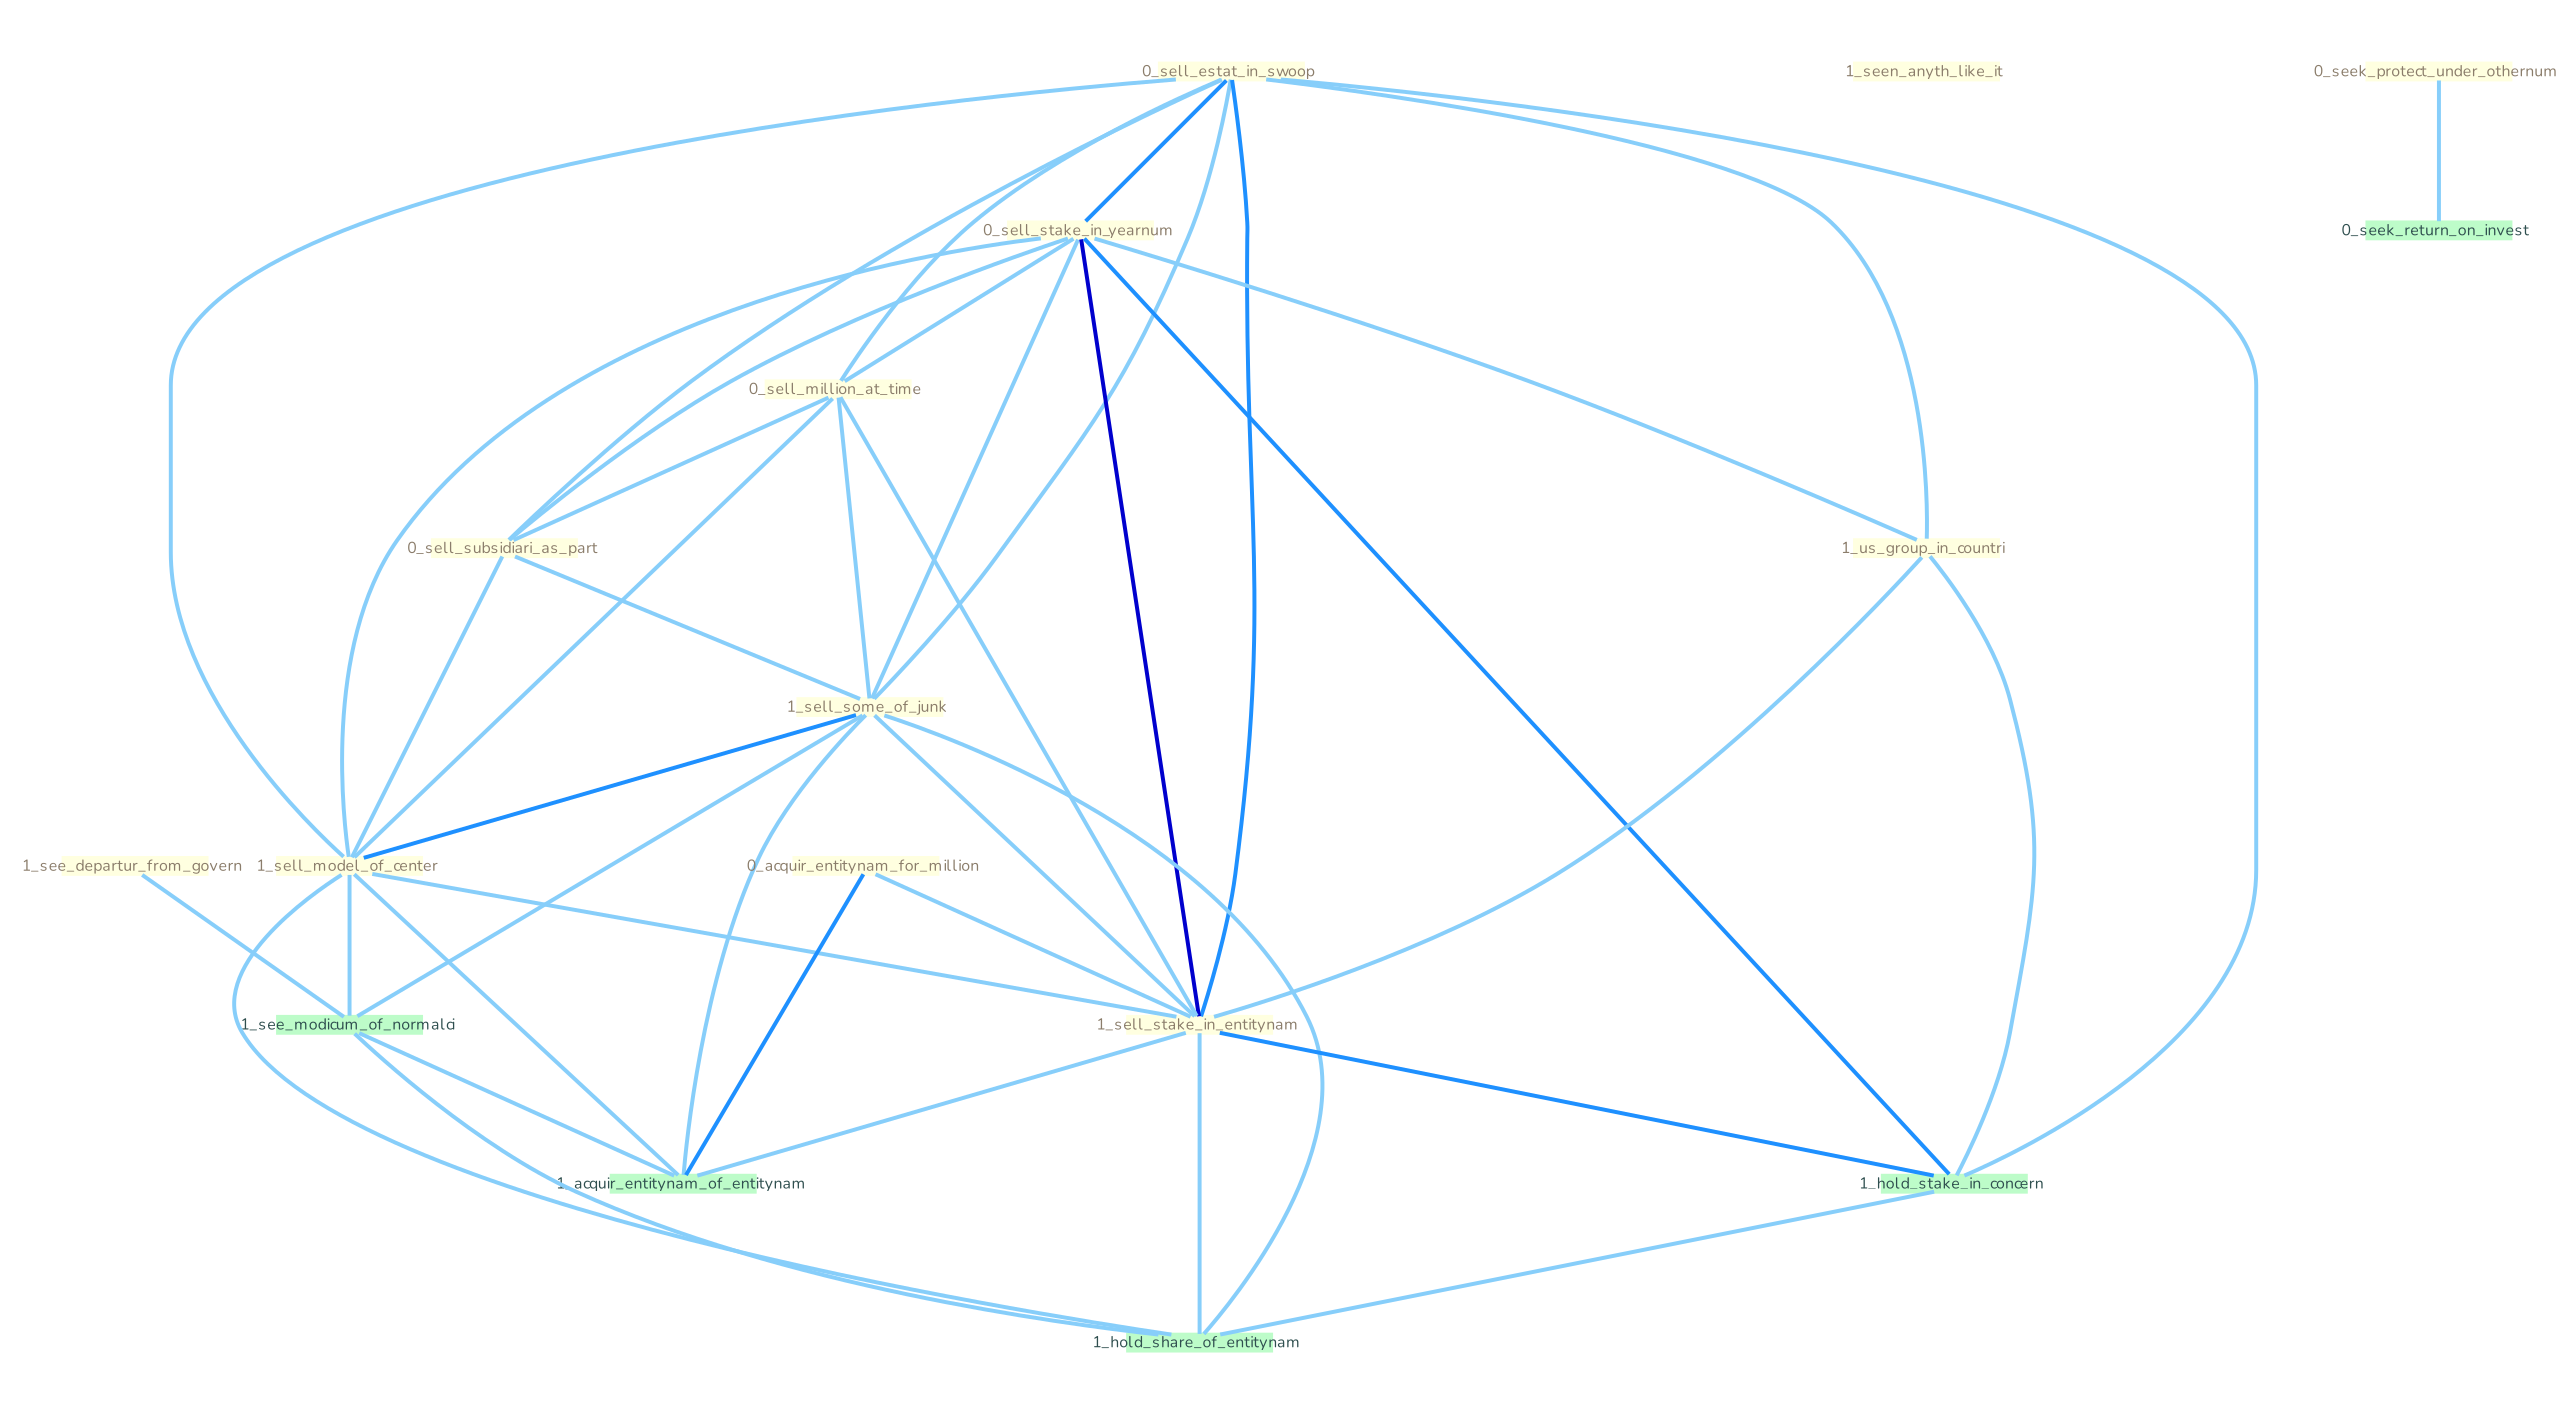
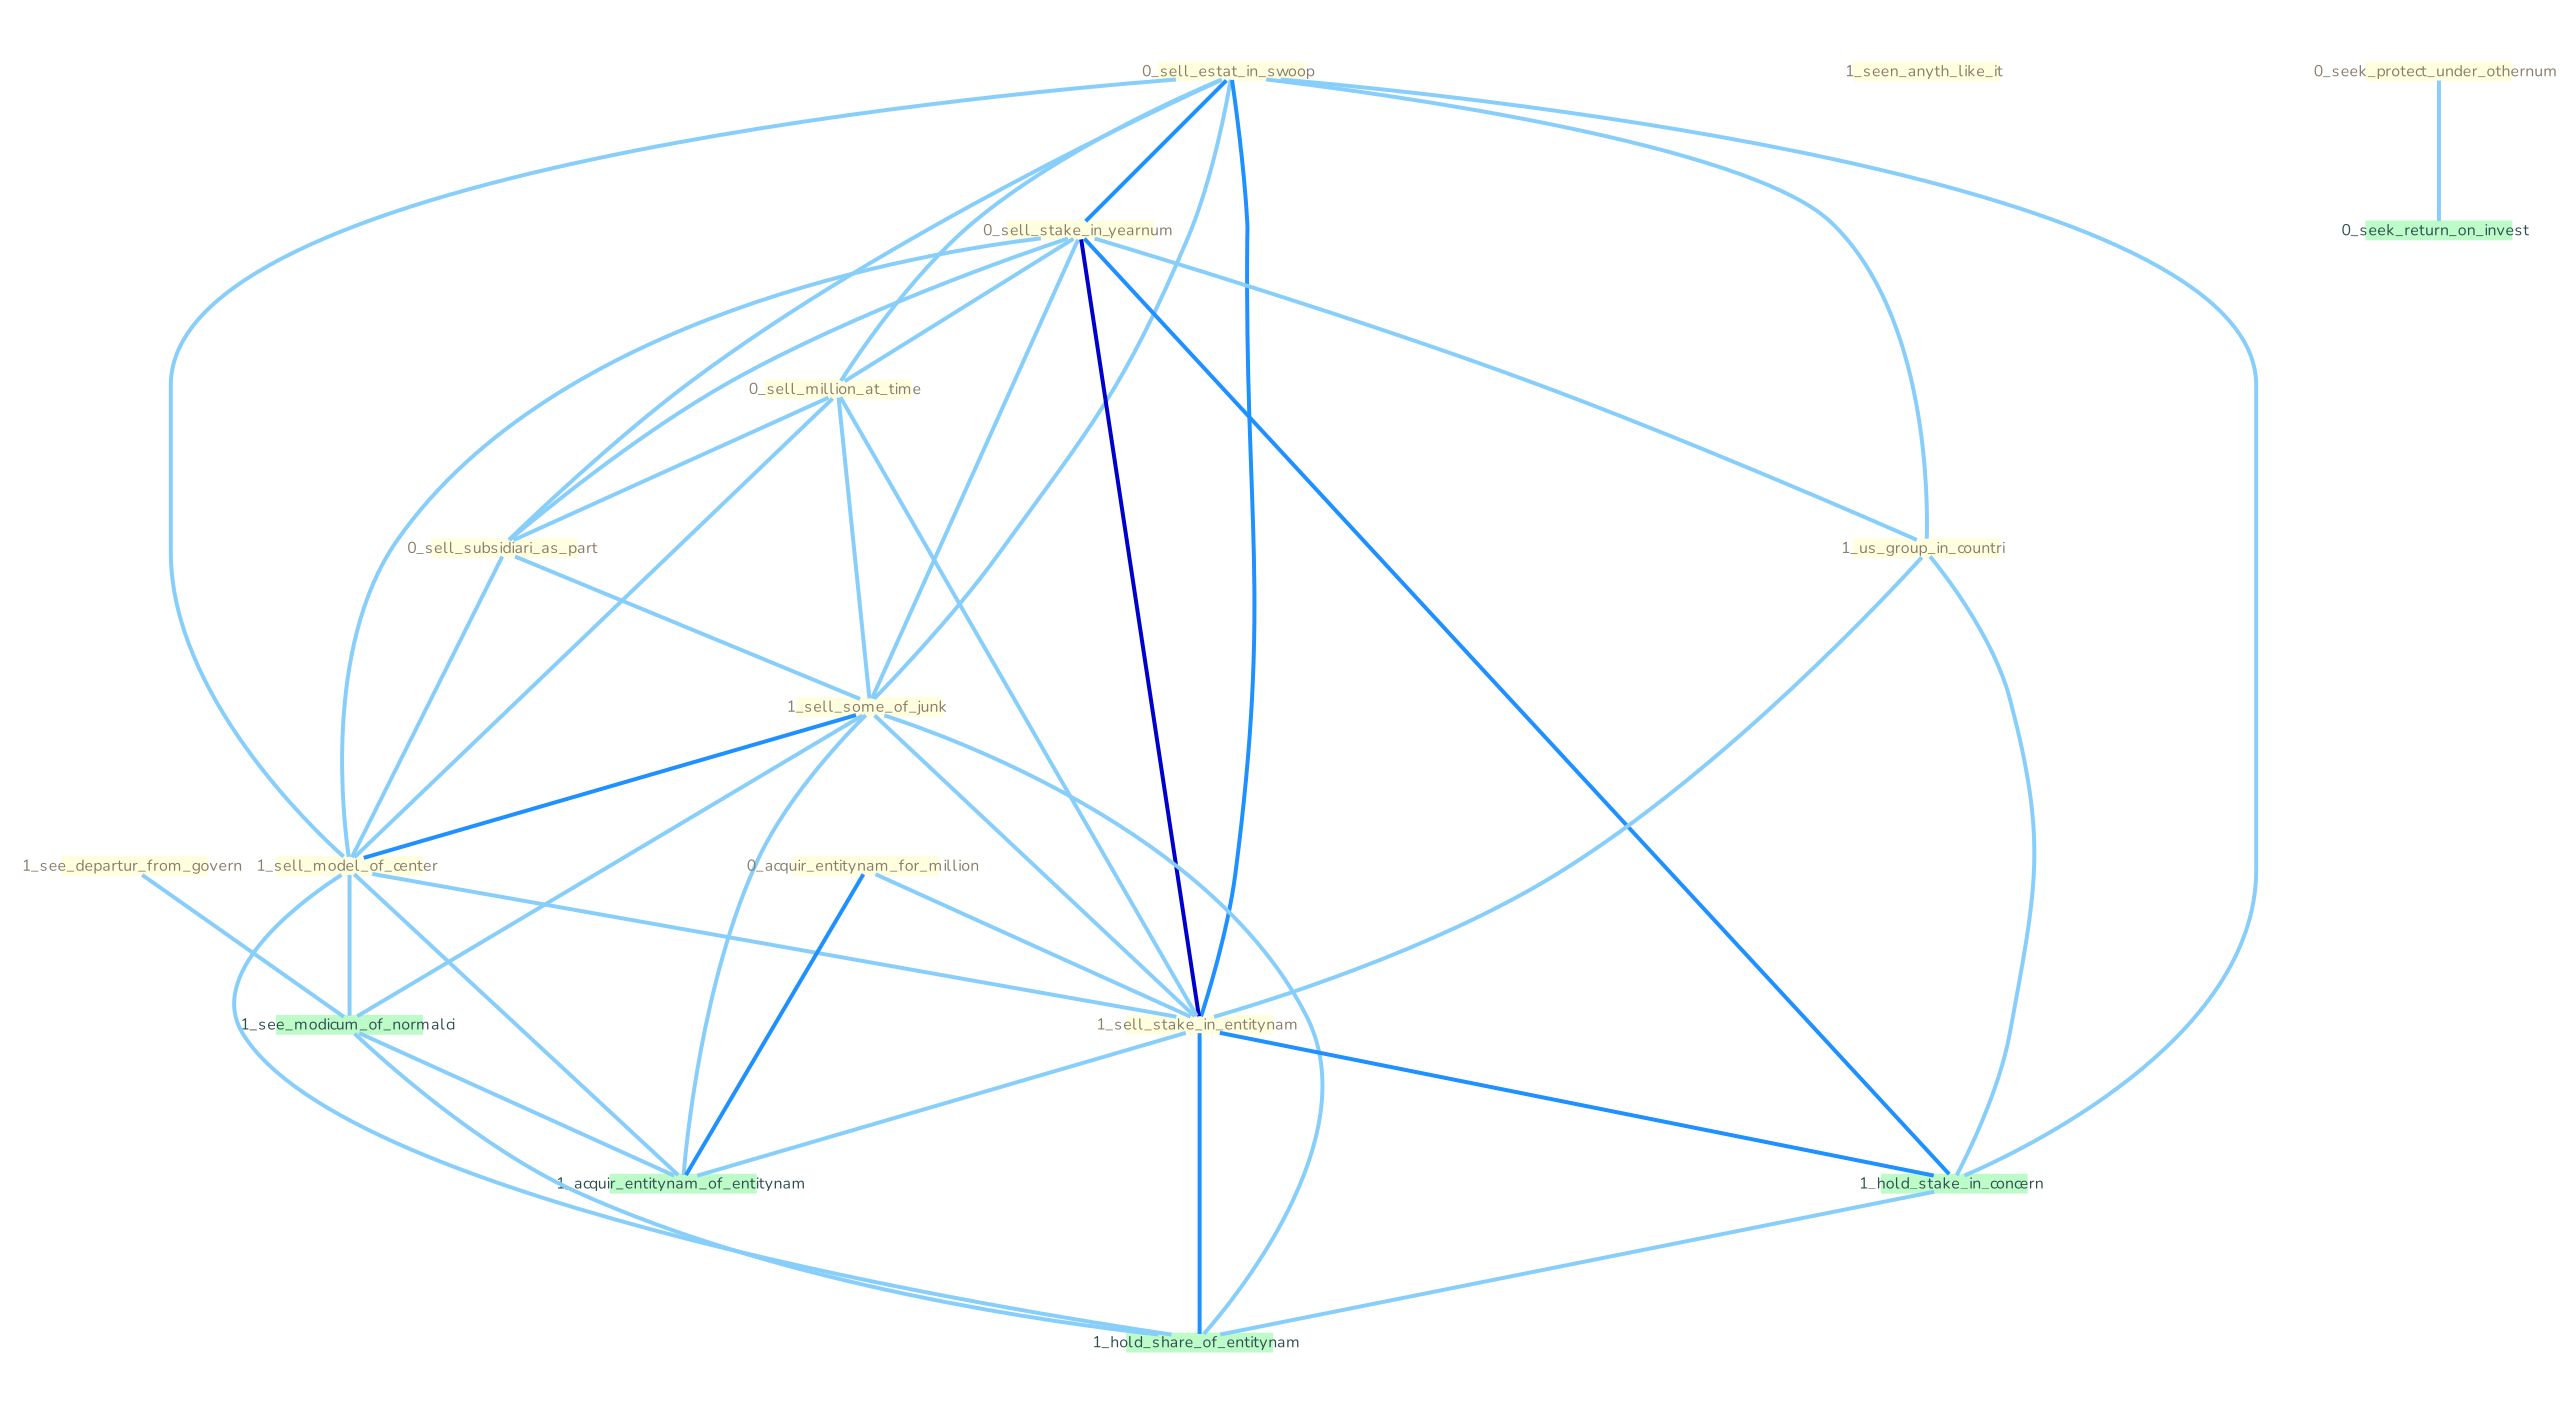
edge "1_sell_stake_in_entitynam" -- "1_hold_share_of_entitynam": color #87cefa -> #1e90ff
